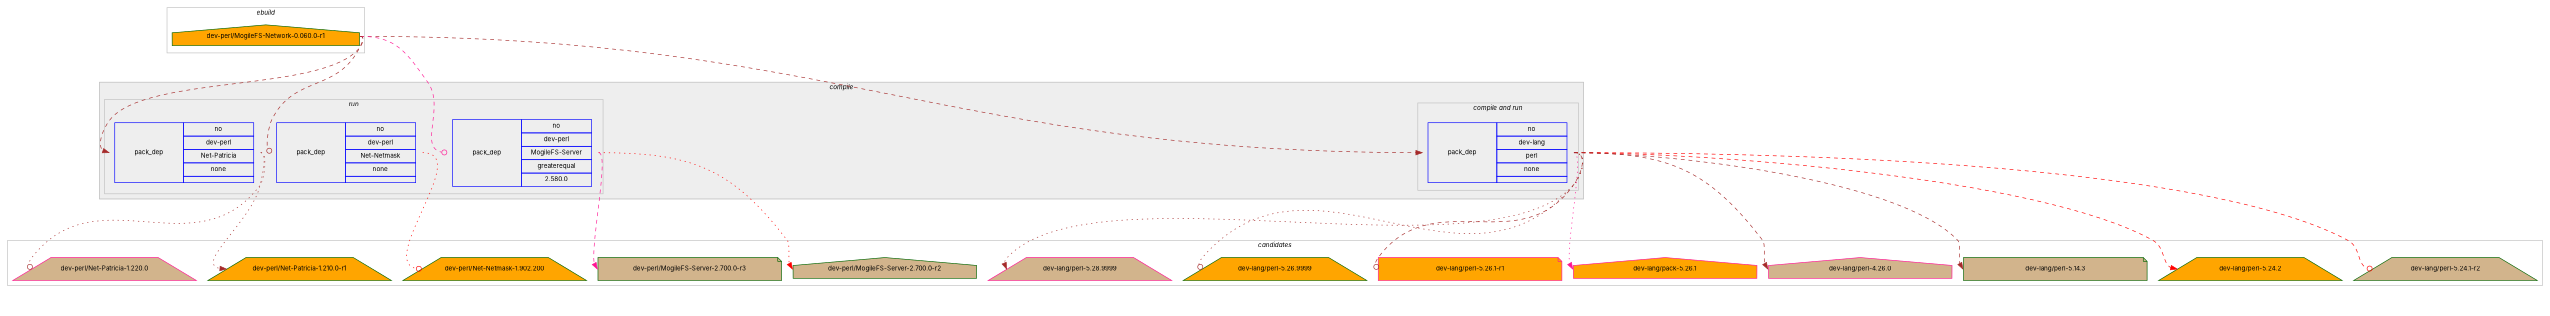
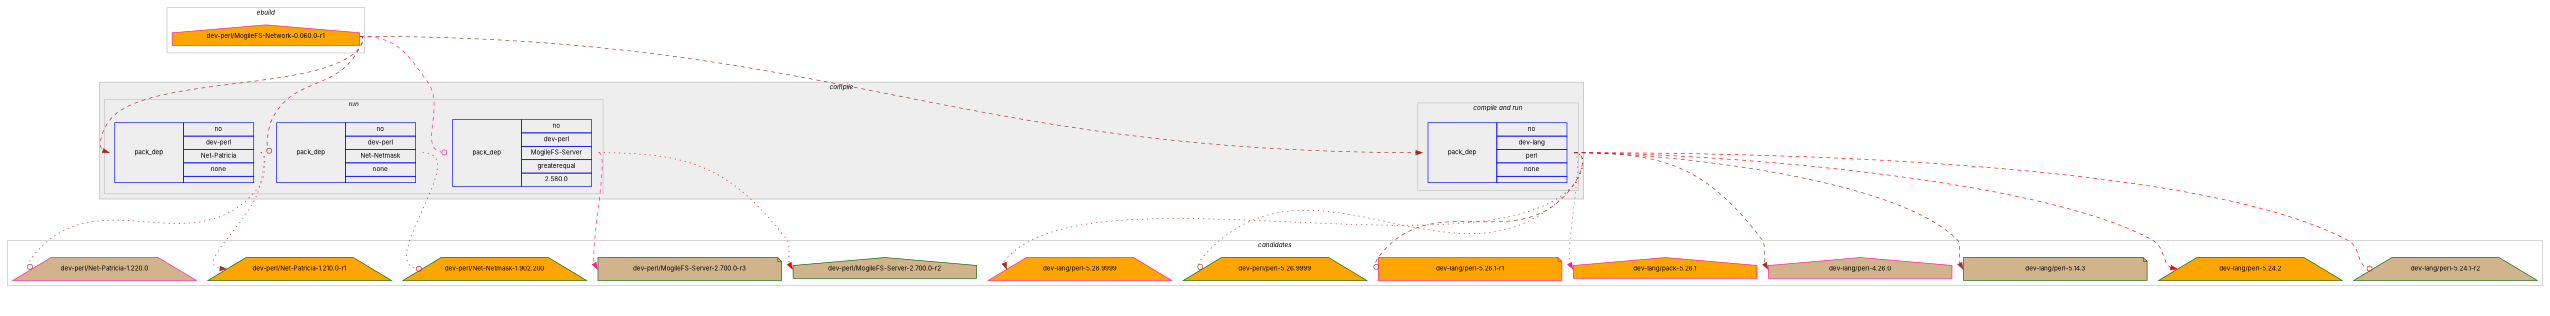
node "dev-perl/MogileFS-Network-0.060.0-r1": color darkgreen -> deeppink
node "dev-lang/perl-5.28.9999": fillcolor tan -> orange
node "dev-lang/perl-5.26.9999": label "dev-lang/perl-5.26.9999" -> "dev-perl/perl-5.26.9999"
